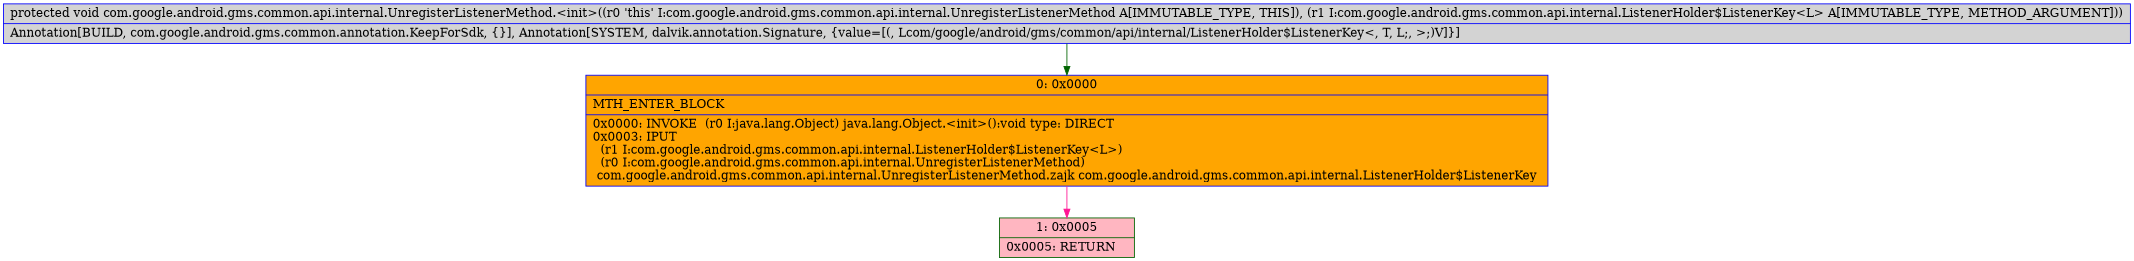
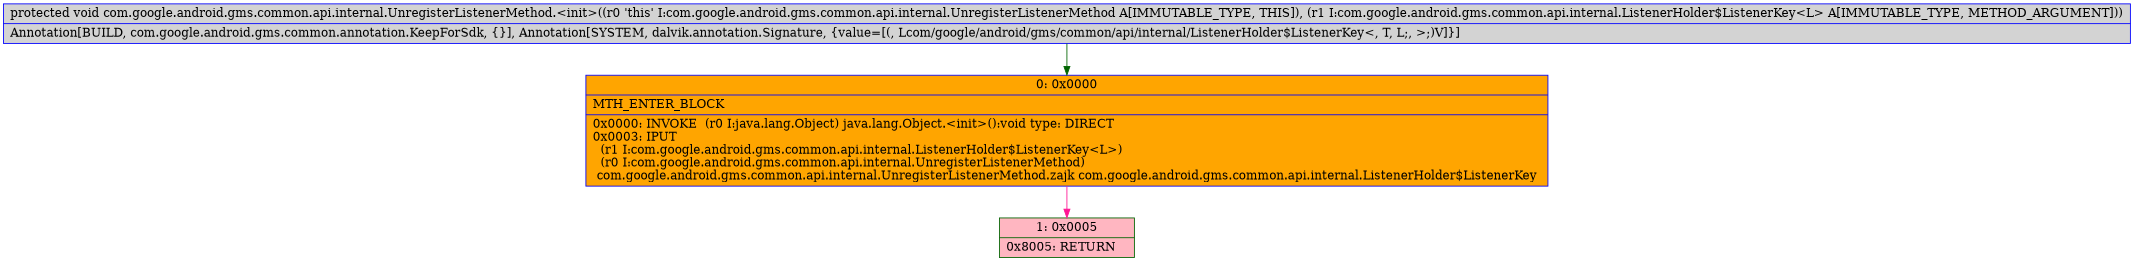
node "1: 0x0005": text "0x0005: RETURN" -> "0x8005: RETURN"
